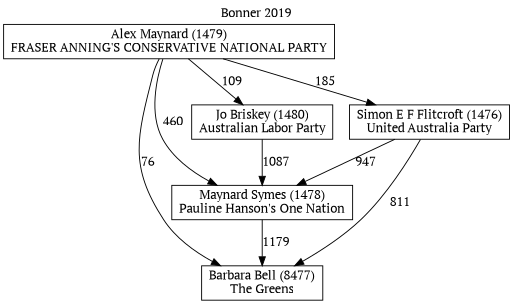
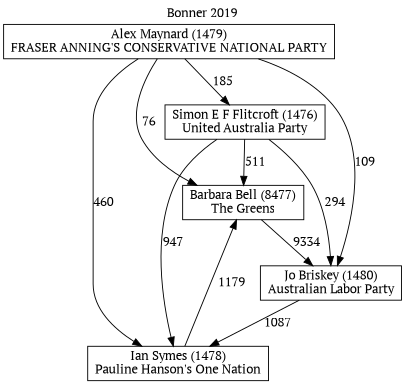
edge "Simon E F Flitcroft (1476) United Australia Party" -> "Jo Briskey (1480) Australian Labor Party": added, label "294"
node "Maynard Symes (1478) Pauline Hanson's One Nation": label "Maynard Symes (1478) Pauline Hanson's One Nation" -> "Ian Symes (1478) Pauline Hanson's One Nation"
edge "Simon E F Flitcroft (1476) United Australia Party" -> "Barbara Bell (8477) The Greens": label "811" -> "511"
edge "Barbara Bell (8477) The Greens" -> "Jo Briskey (1480) Australian Labor Party": added, label "9334"
